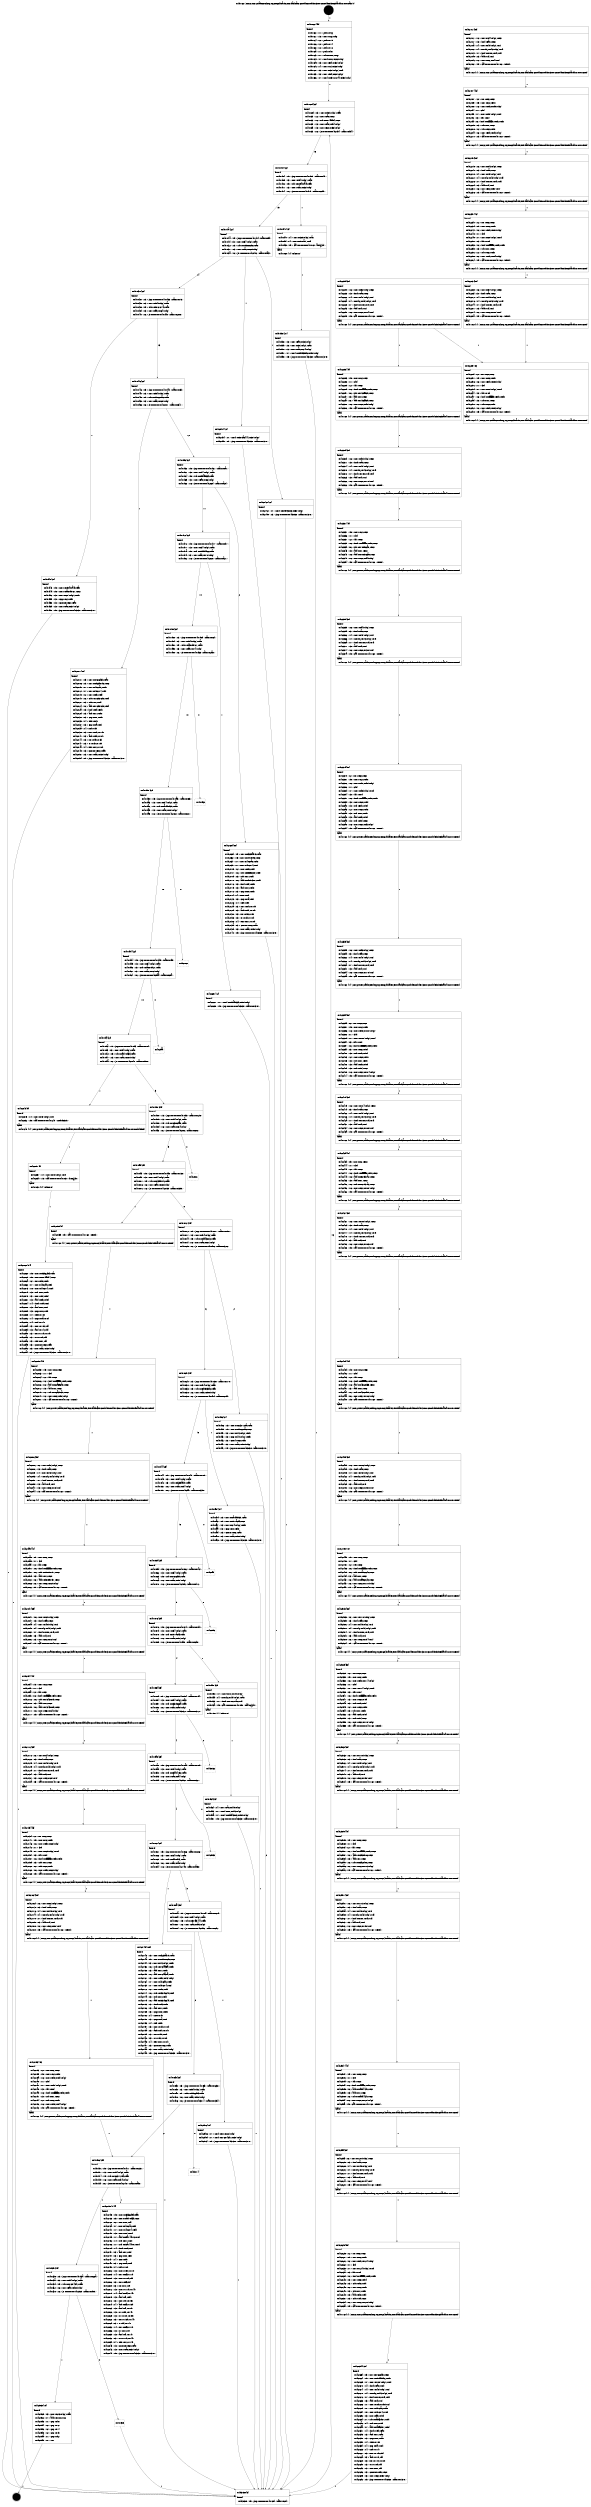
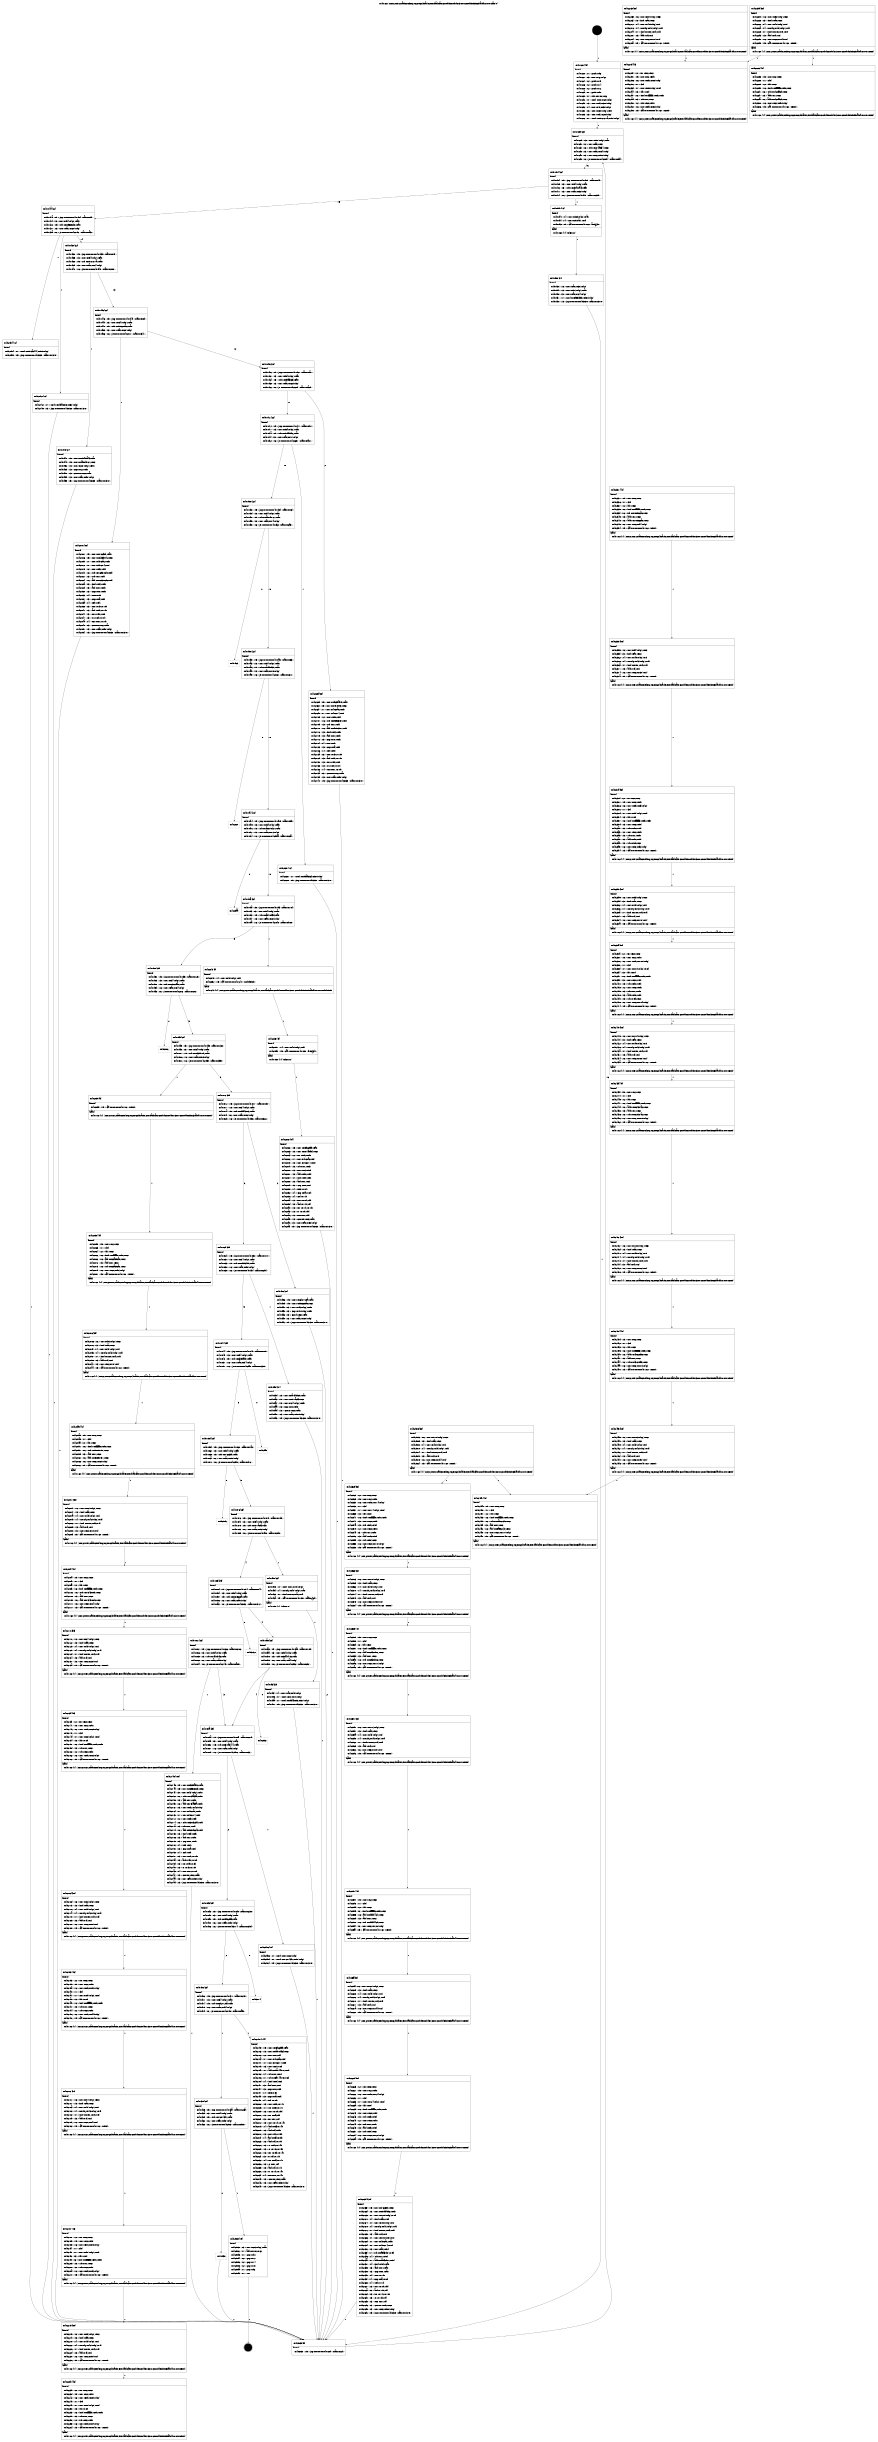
edge "0x40223b [46]" -> "0x402269 [38]": removed, label "1"
node "0x40230b [38]": removed
edge "0x4024db [40]" -> "0x402503 [38]": reversed
edge "0x401ea8 [25]" -> "0x401ec1 [25]": now "0x401ea8 [25]" -> "0x401eda [25]"
edge "0x402193 [46]" -> "0x401f0c [25]": now "0x402193 [46]" -> "0x4021c1 [38]"
